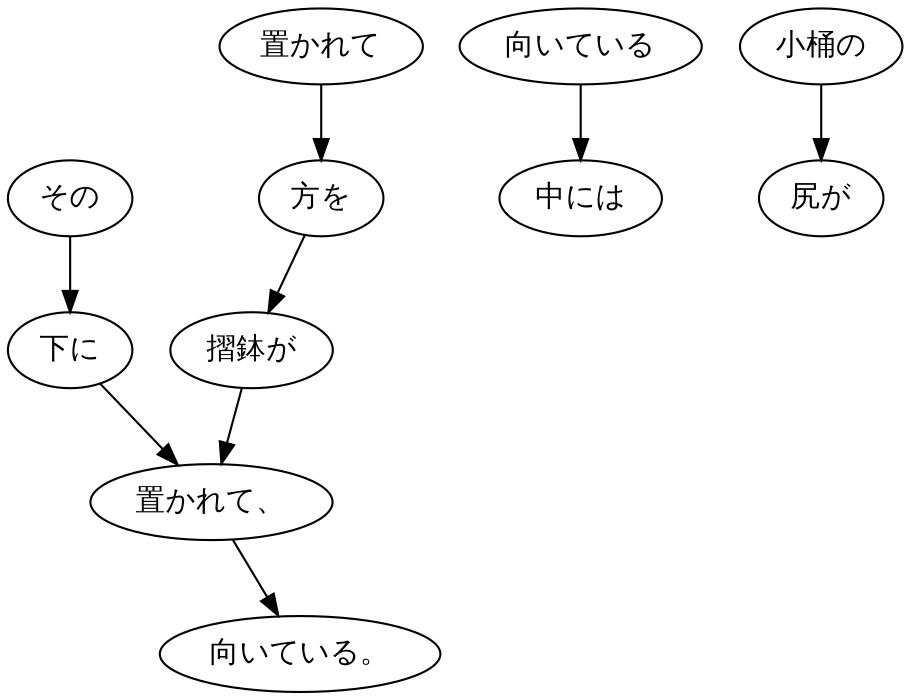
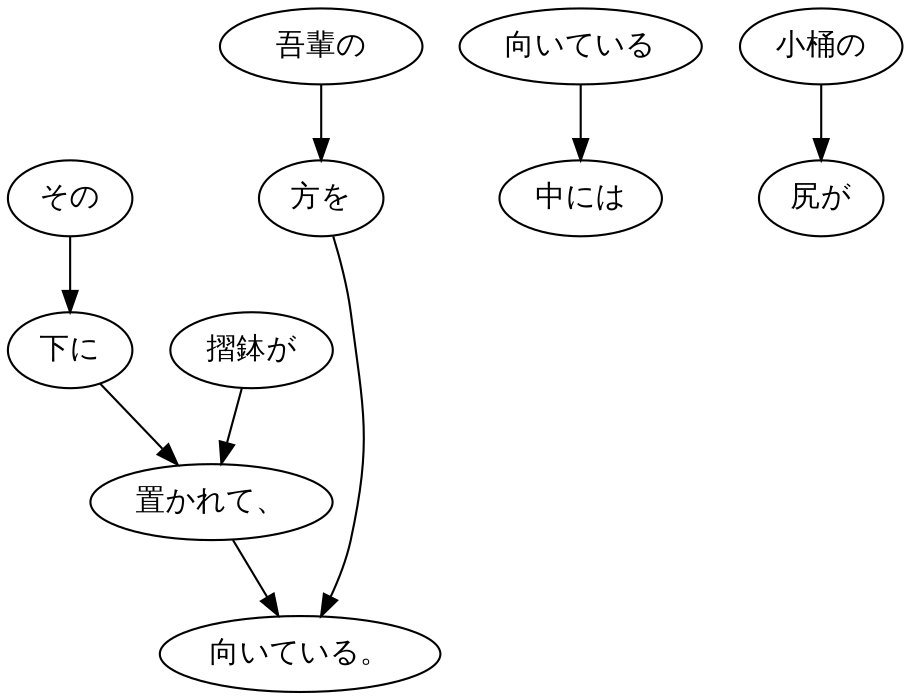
node "置かれて": label "置かれて" -> "吾輩の"
edge "方を" -> "摺鉢が": now "方を" -> "向いている。"
